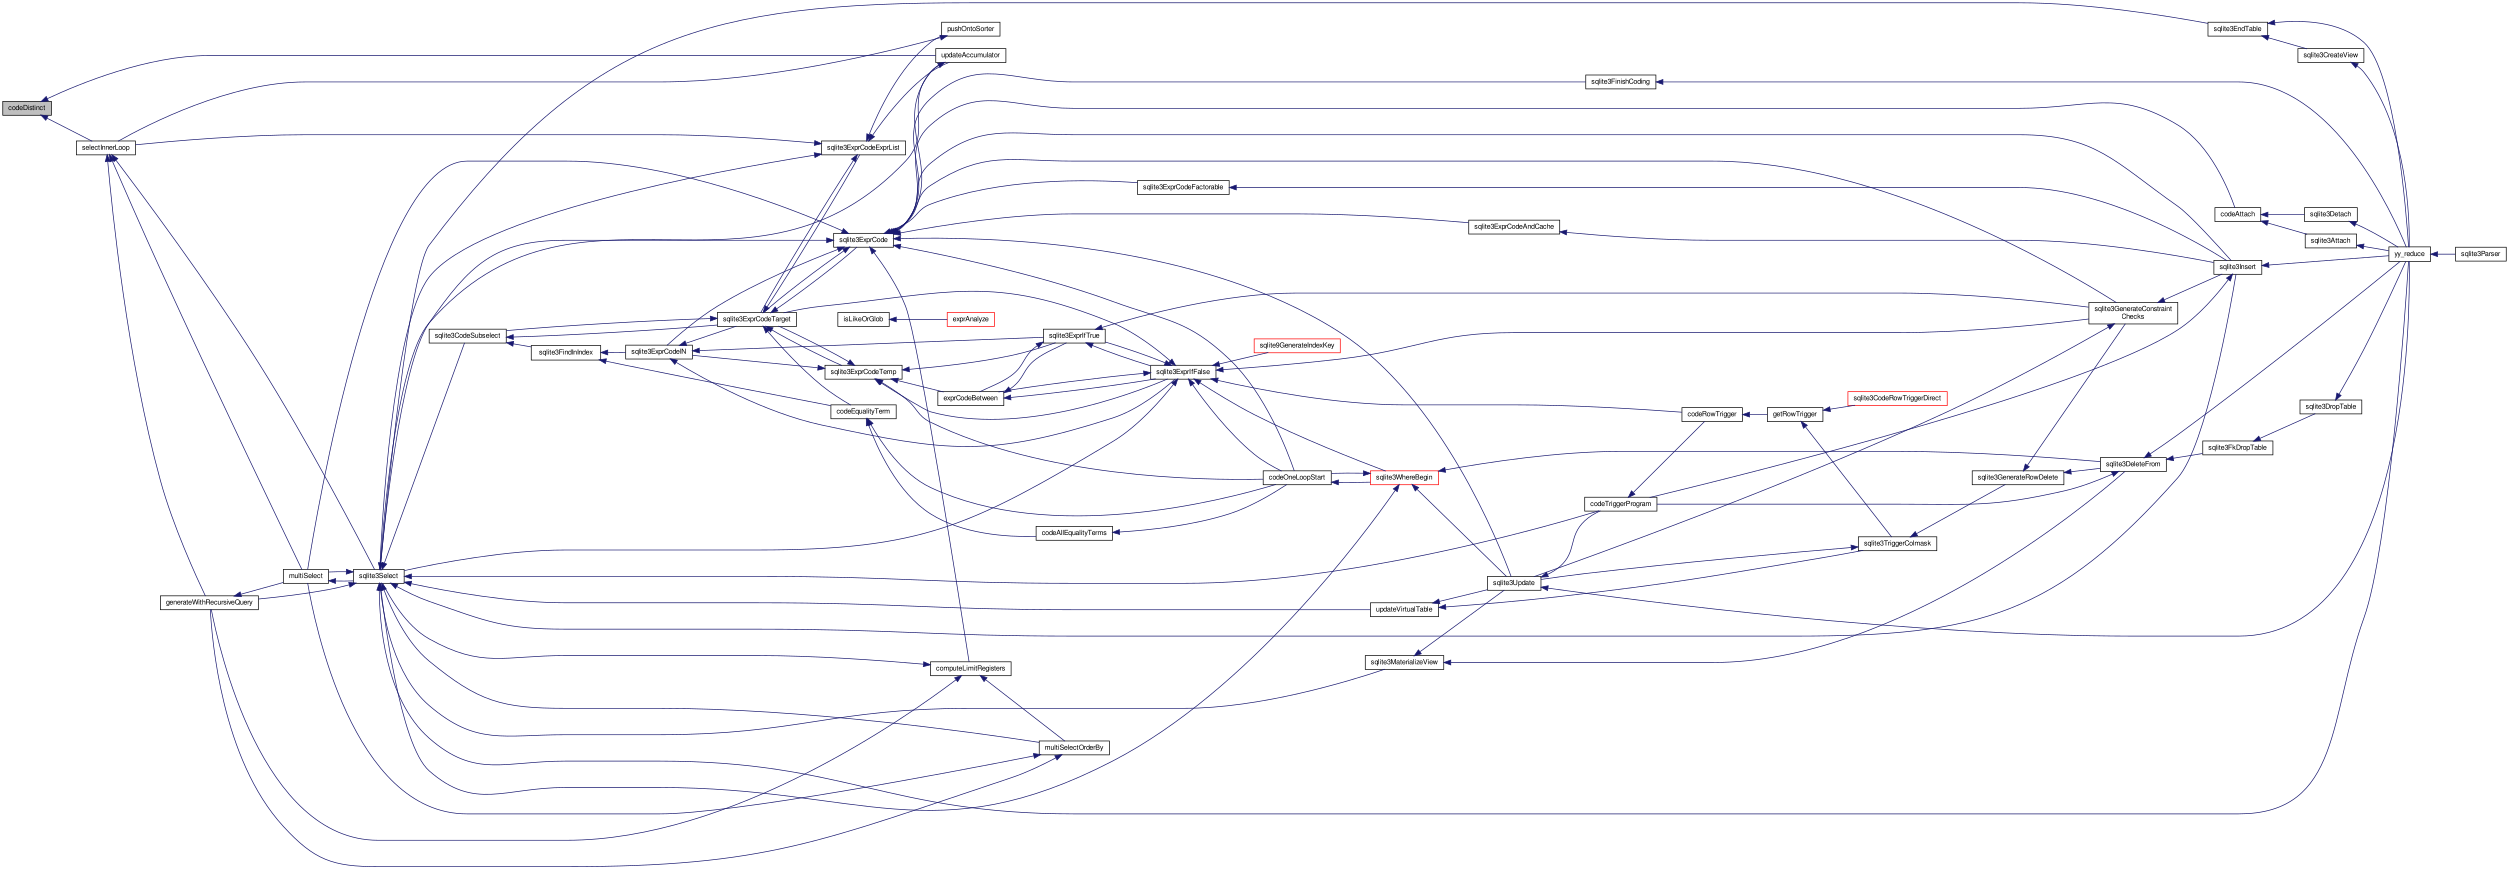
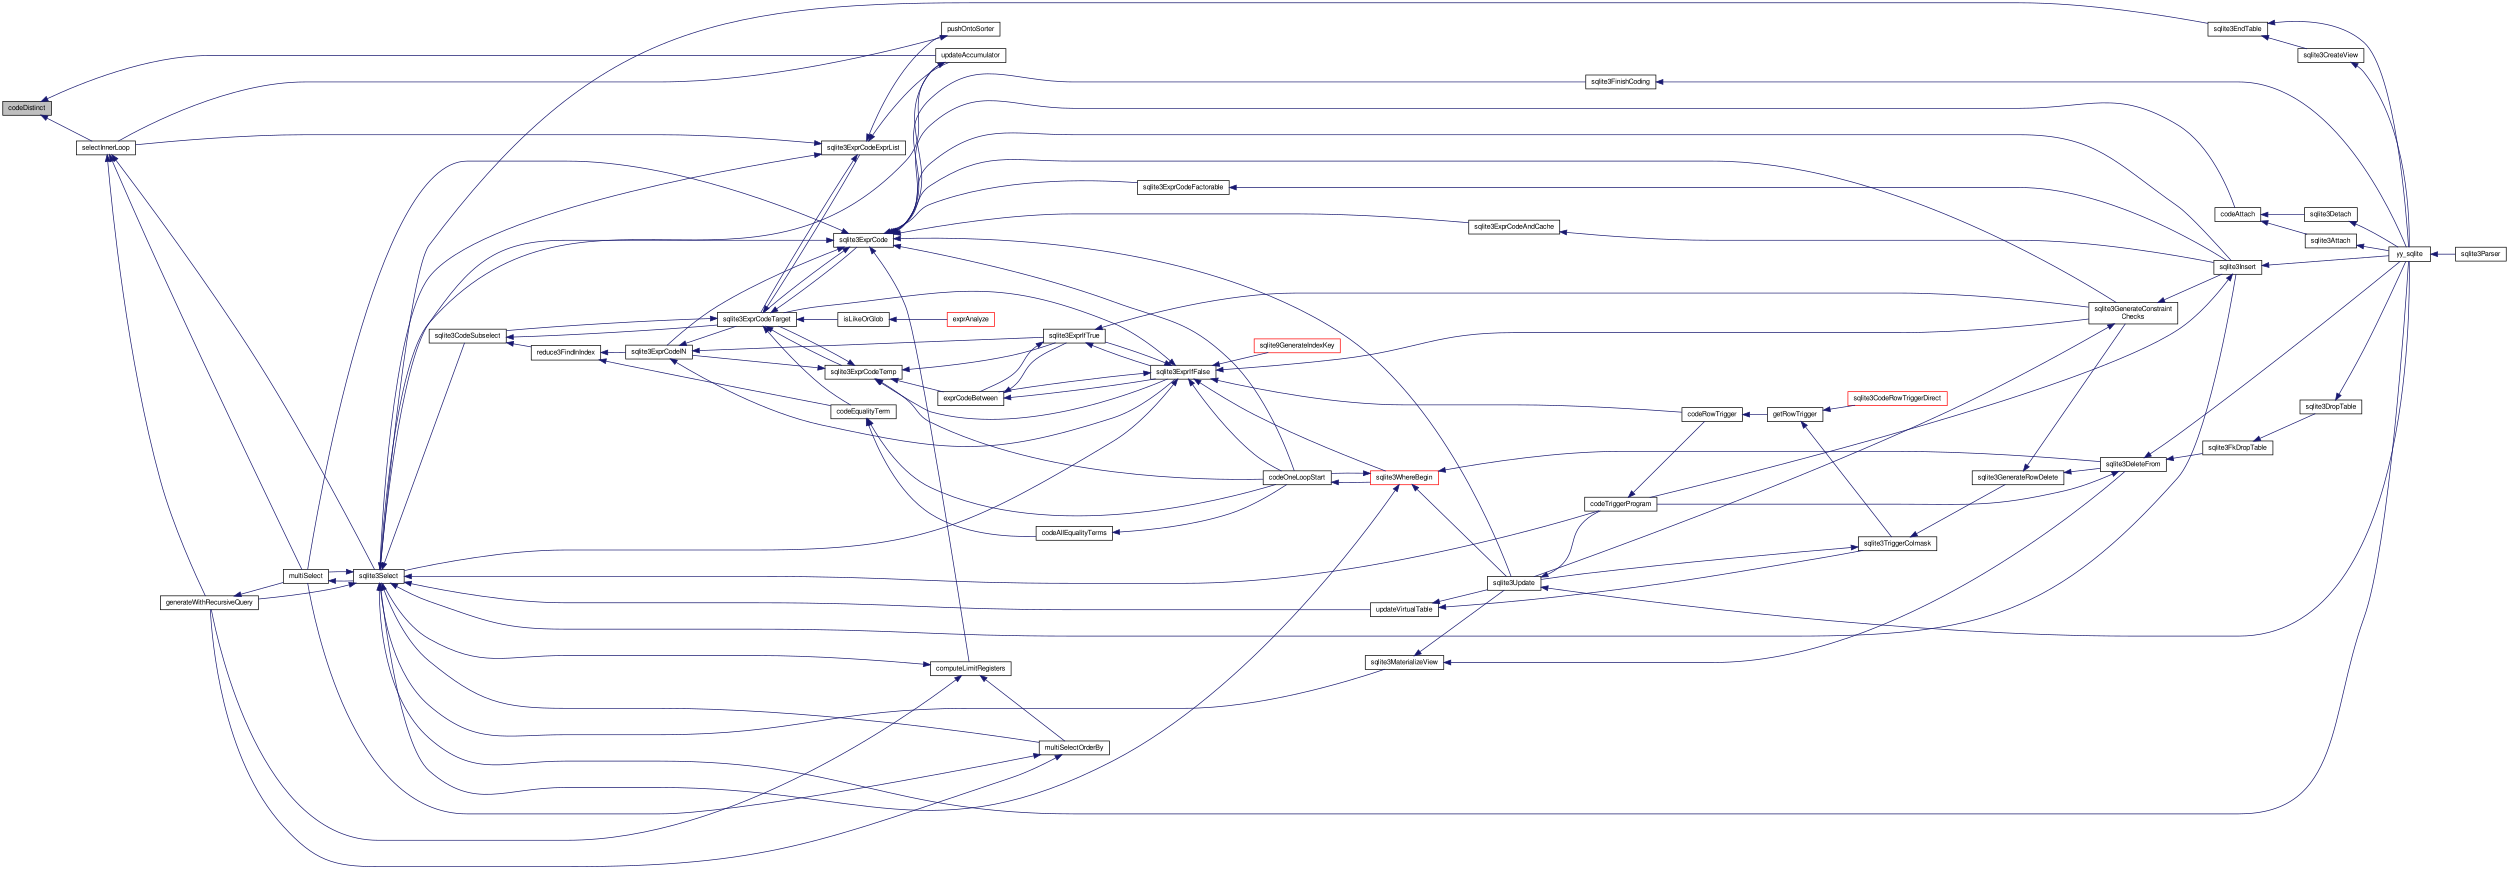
node "yy_reduce": label "yy_reduce" -> "yy_sqlite"
edge "isLikeOrGlob" -> "sqlite3ExprCodeTarget": added
node "sqlite3FindInIndex": label "sqlite3FindInIndex" -> "reduce3FindInIndex"
